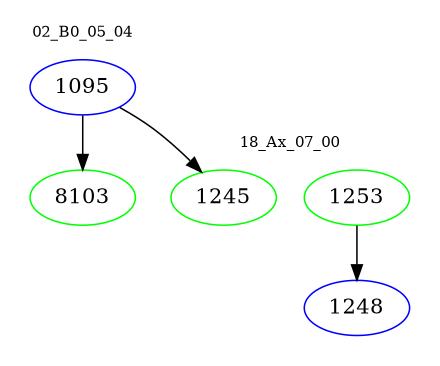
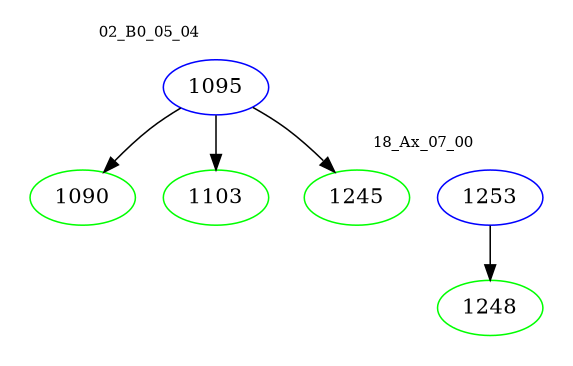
node "1090": added
node "8103": label "8103" -> "1103"
node "1253": color green -> blue
node "1248": color blue -> green
